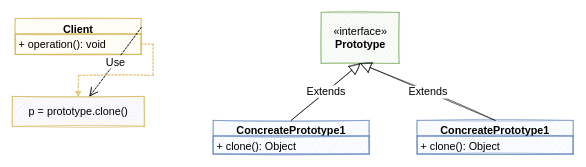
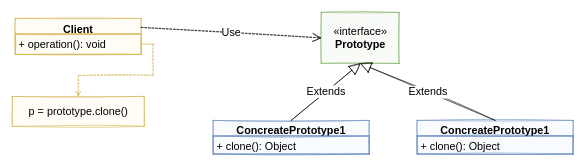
edge "Client" -> "p = prototype.clone()": now "Client" -> "«interface» Prototype"
edge "+ operation(): void" -> "p = prototype.clone()": arrowhead classic -> open
node "p = prototype.clone()": fillcolor #e1d5e7 -> #fff2cc
